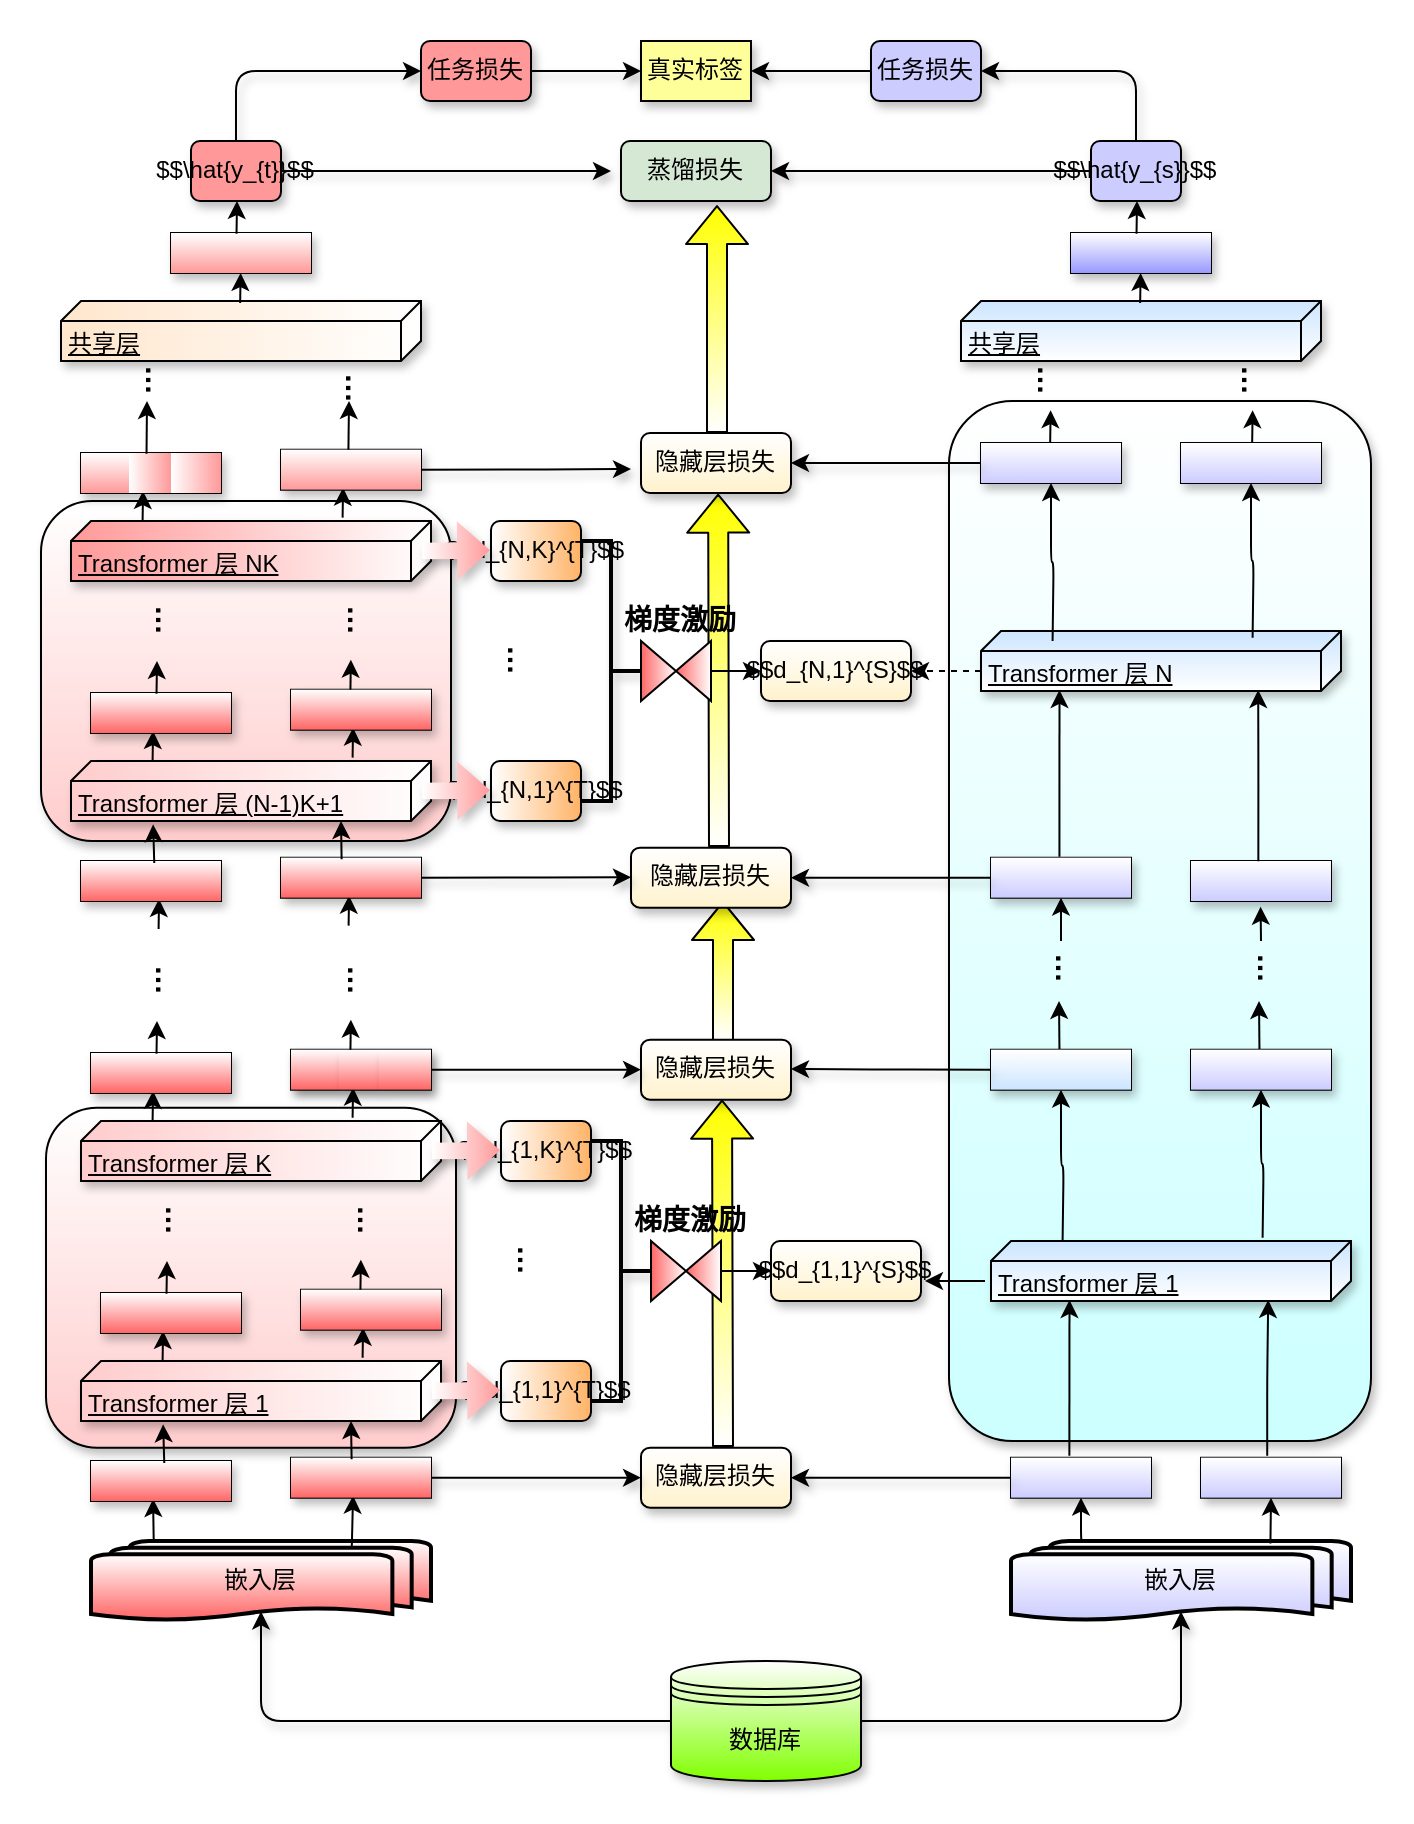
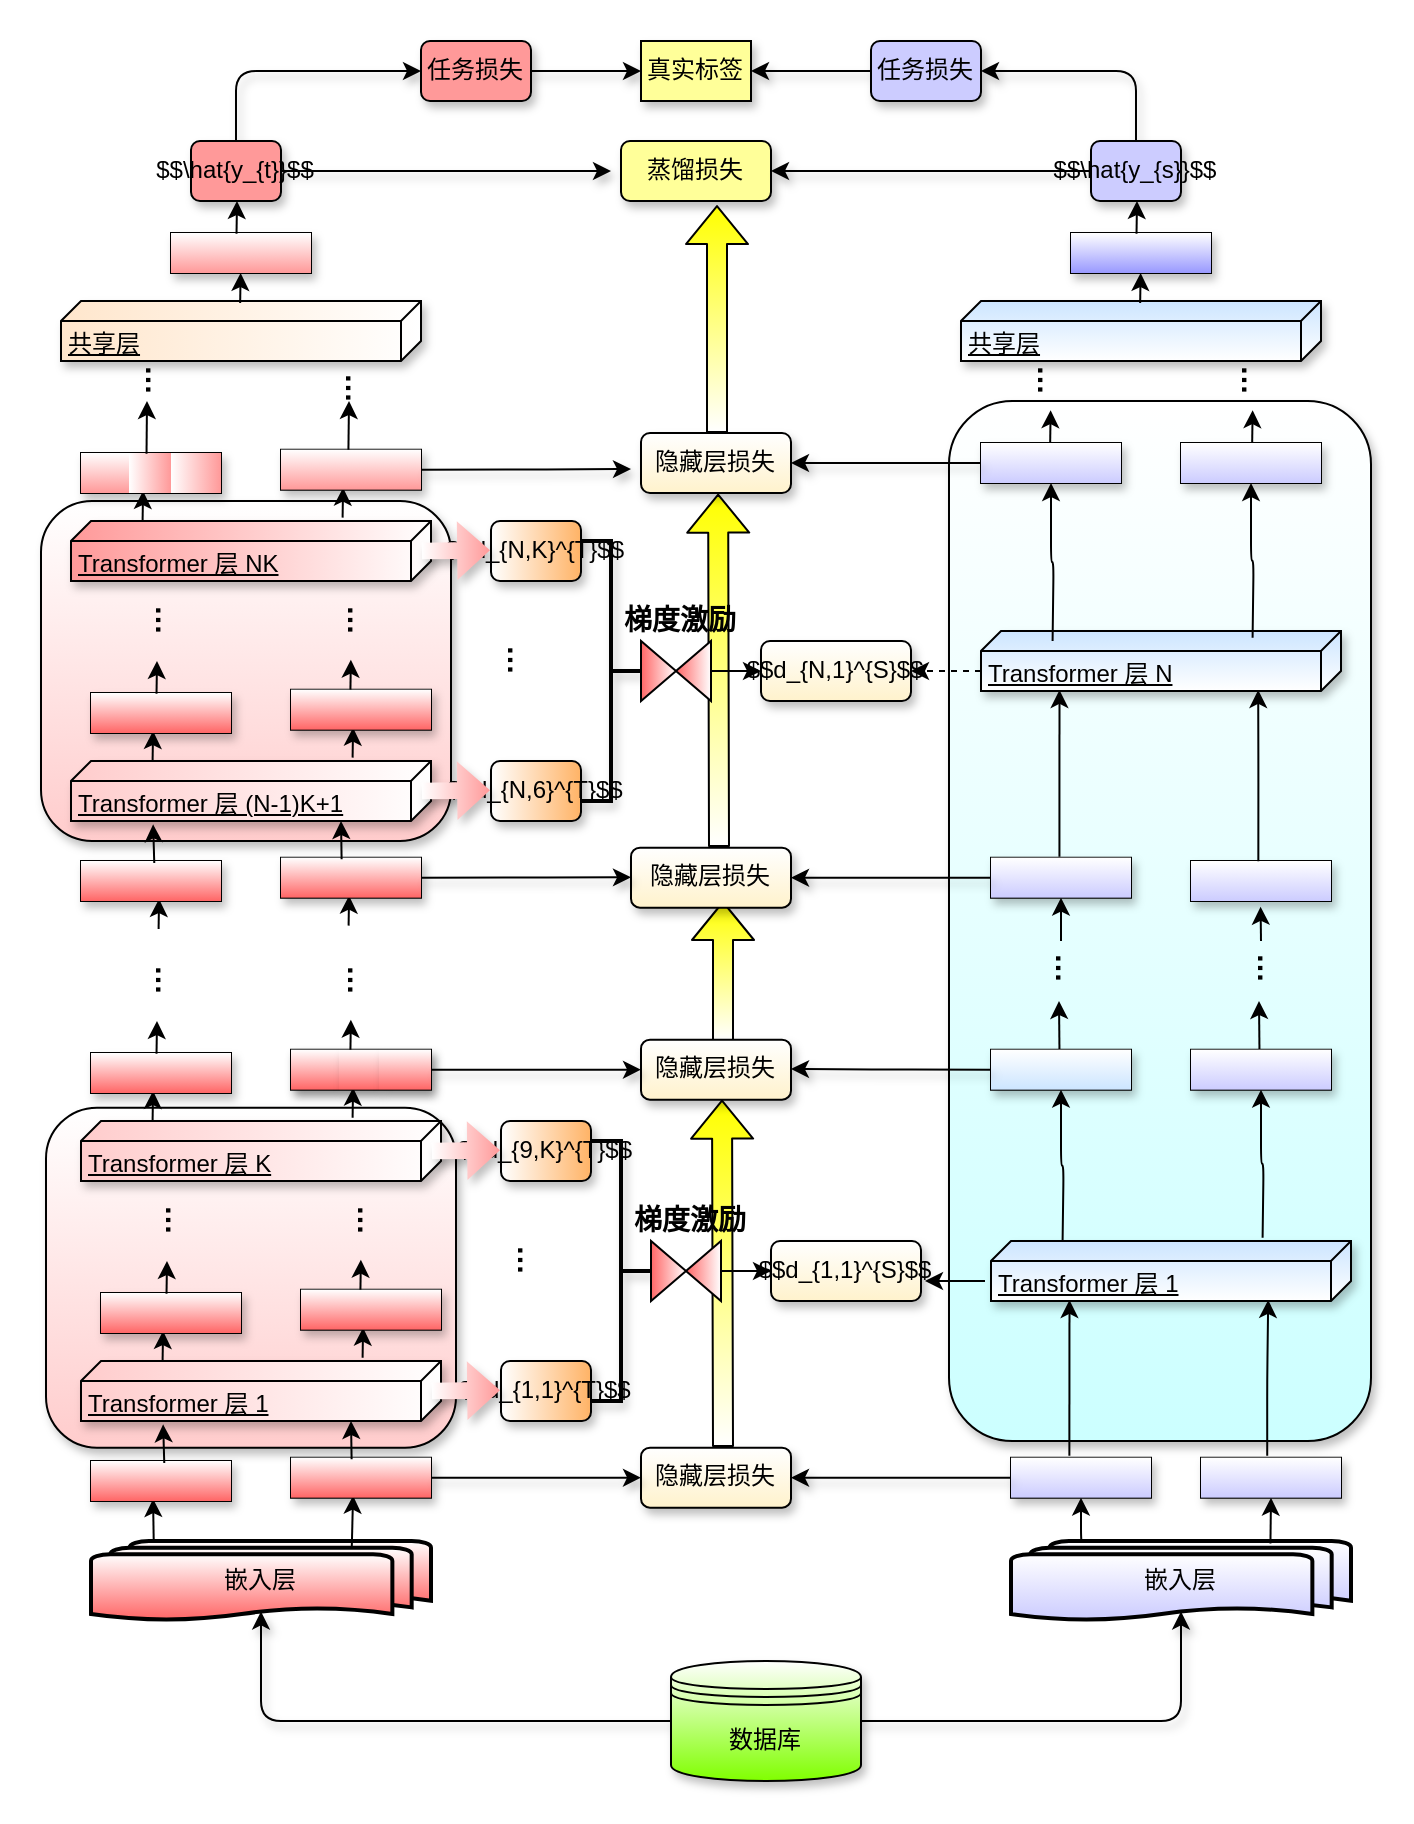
node "蒸馏损失": fillcolor #d5e8d4 -> #ffff99
node "$$d_{N,1}^{T}$$": label "$$d_{N,1}^{T}$$" -> "$$d_{N,6}^{T}$$"
node "$$d_{1,K}^{T}$$": label "$$d_{1,K}^{T}$$" -> "$$d_{9,K}^{T}$$"
